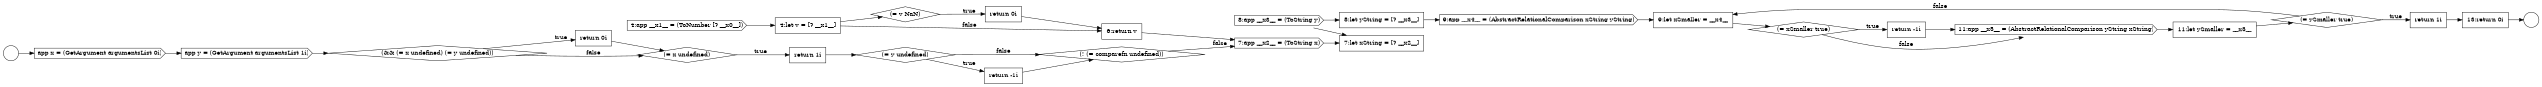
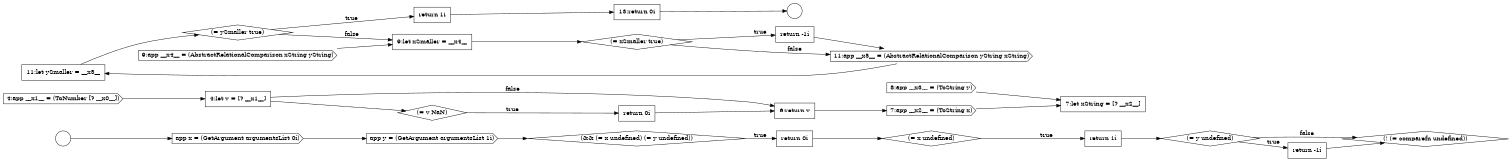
node "8:let yString = [? __x3__]": removed
edge "(! (= comparefn undefined))" -> "7:app __x2__ = (ToString x)": removed, label "false"
edge "(&& (= x undefined) (= y undefined))" -> "(= x undefined)": removed, label "false"
